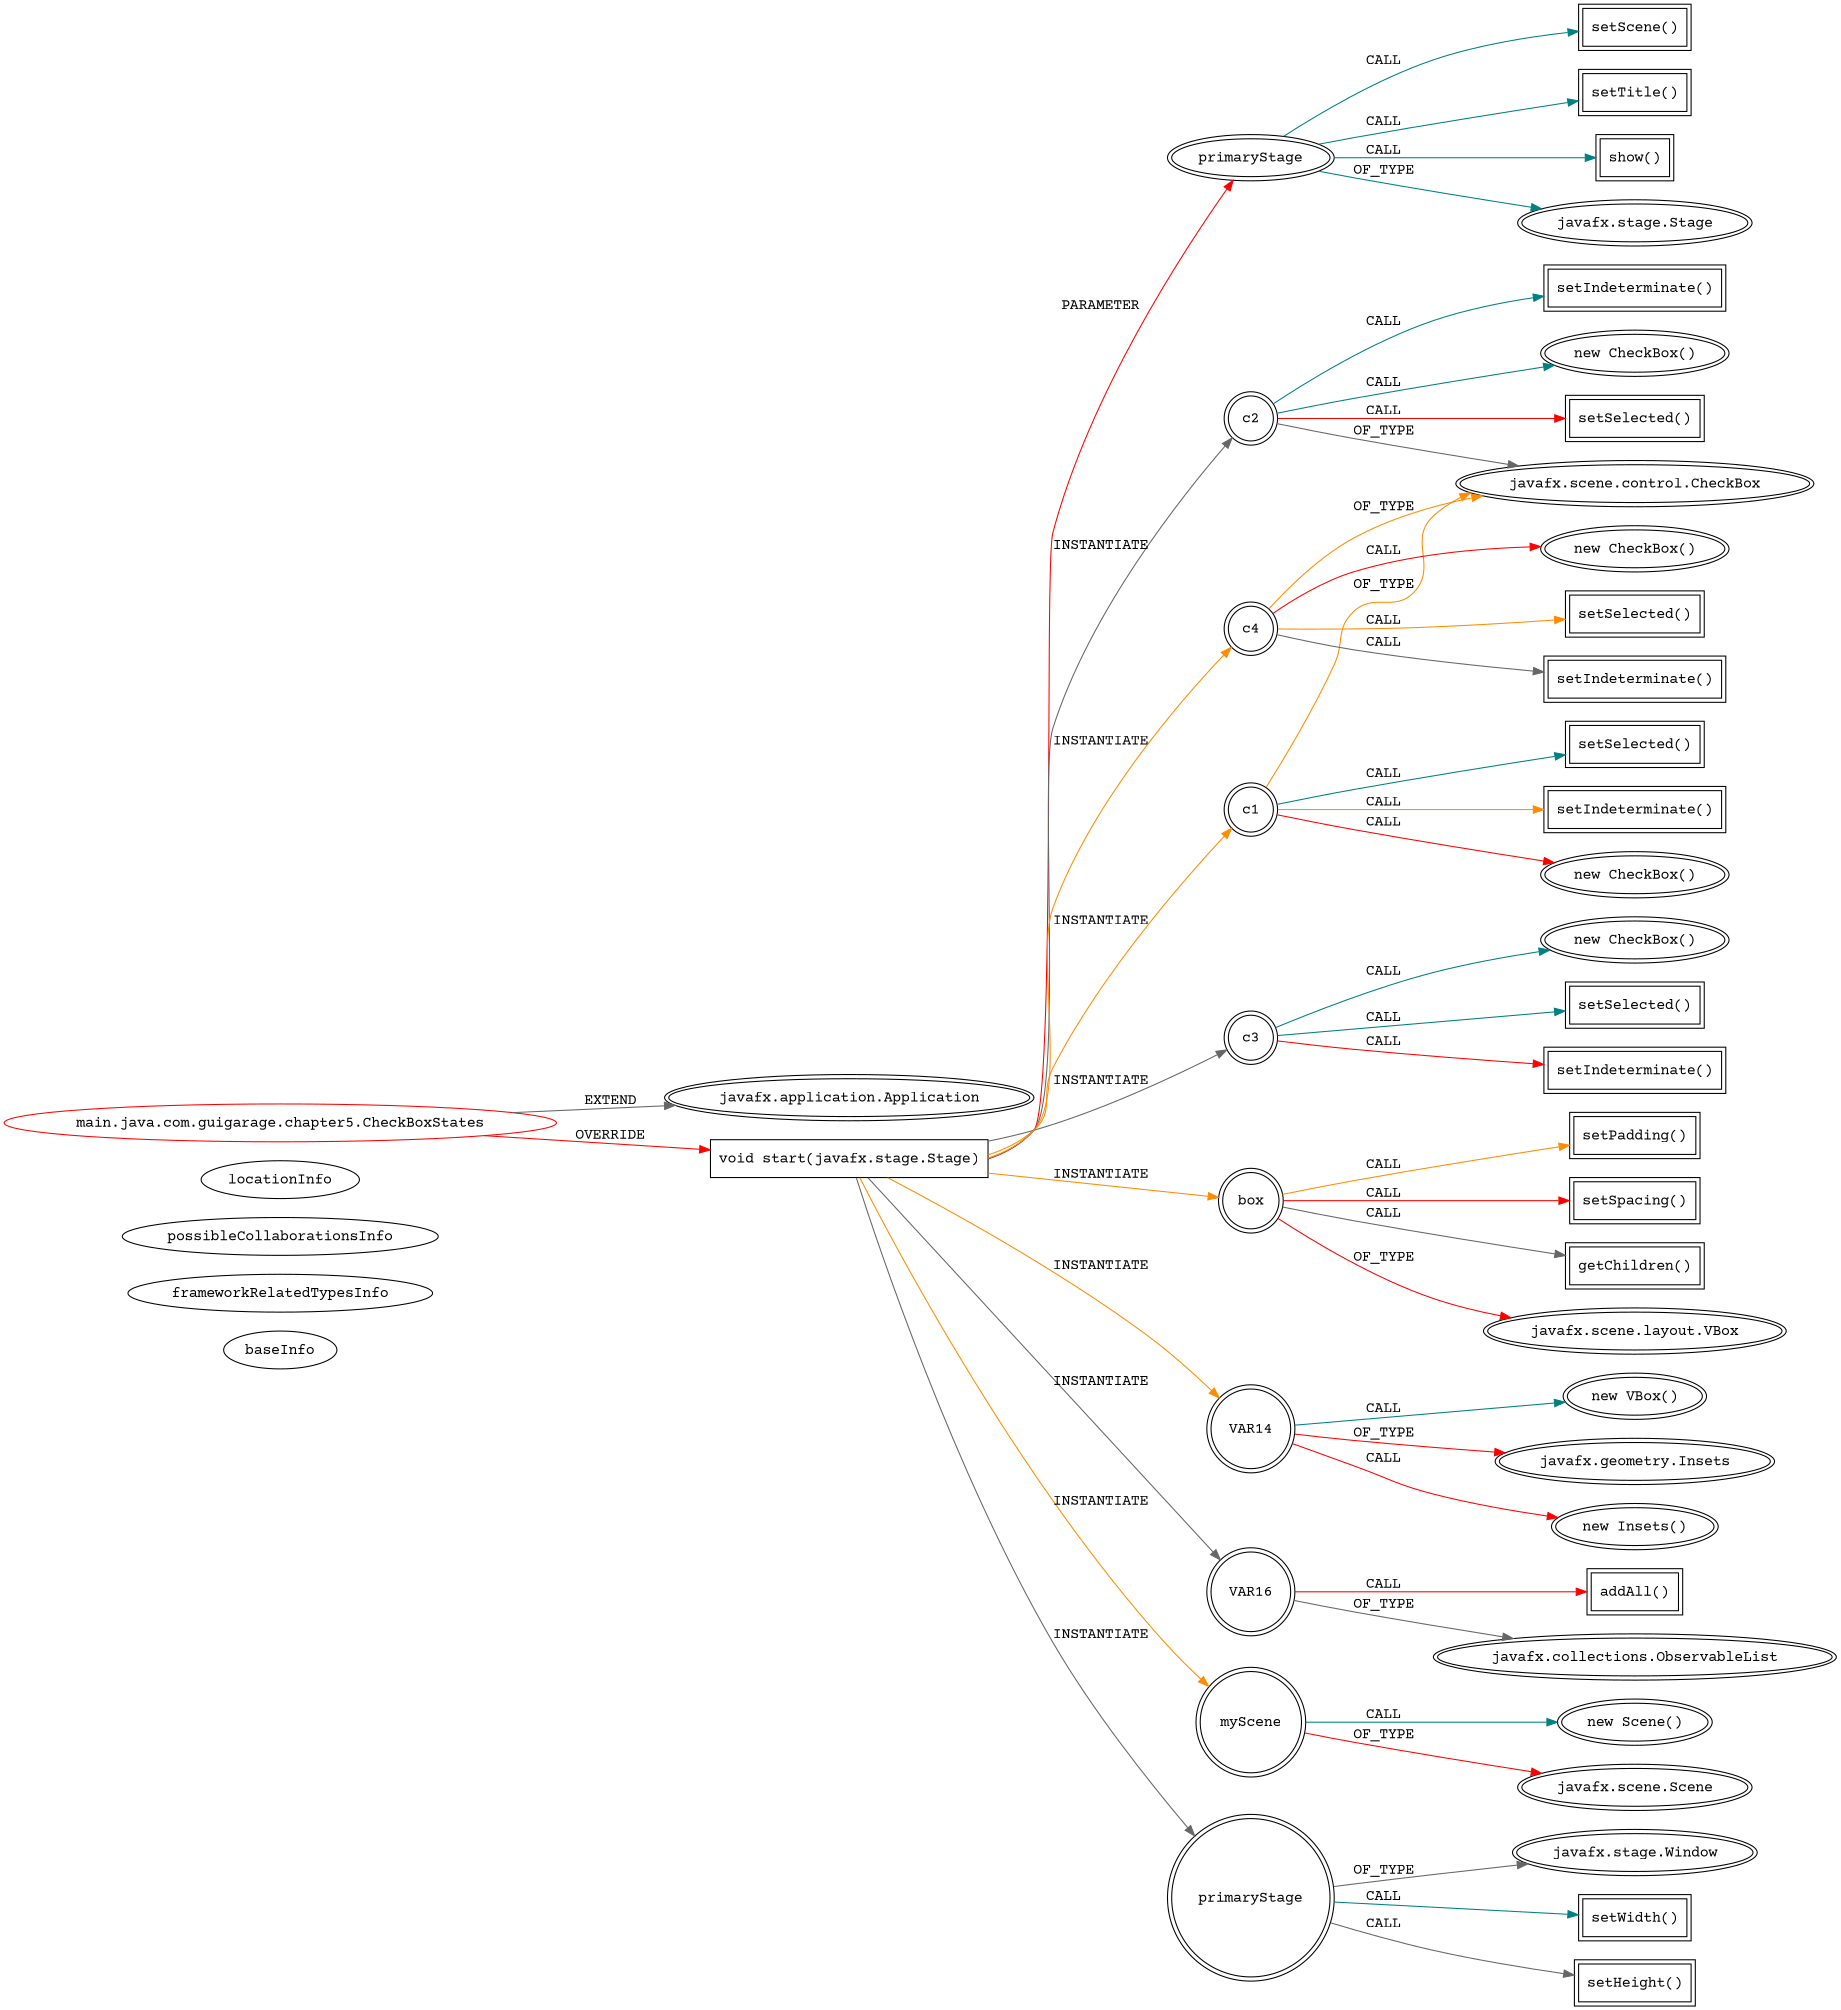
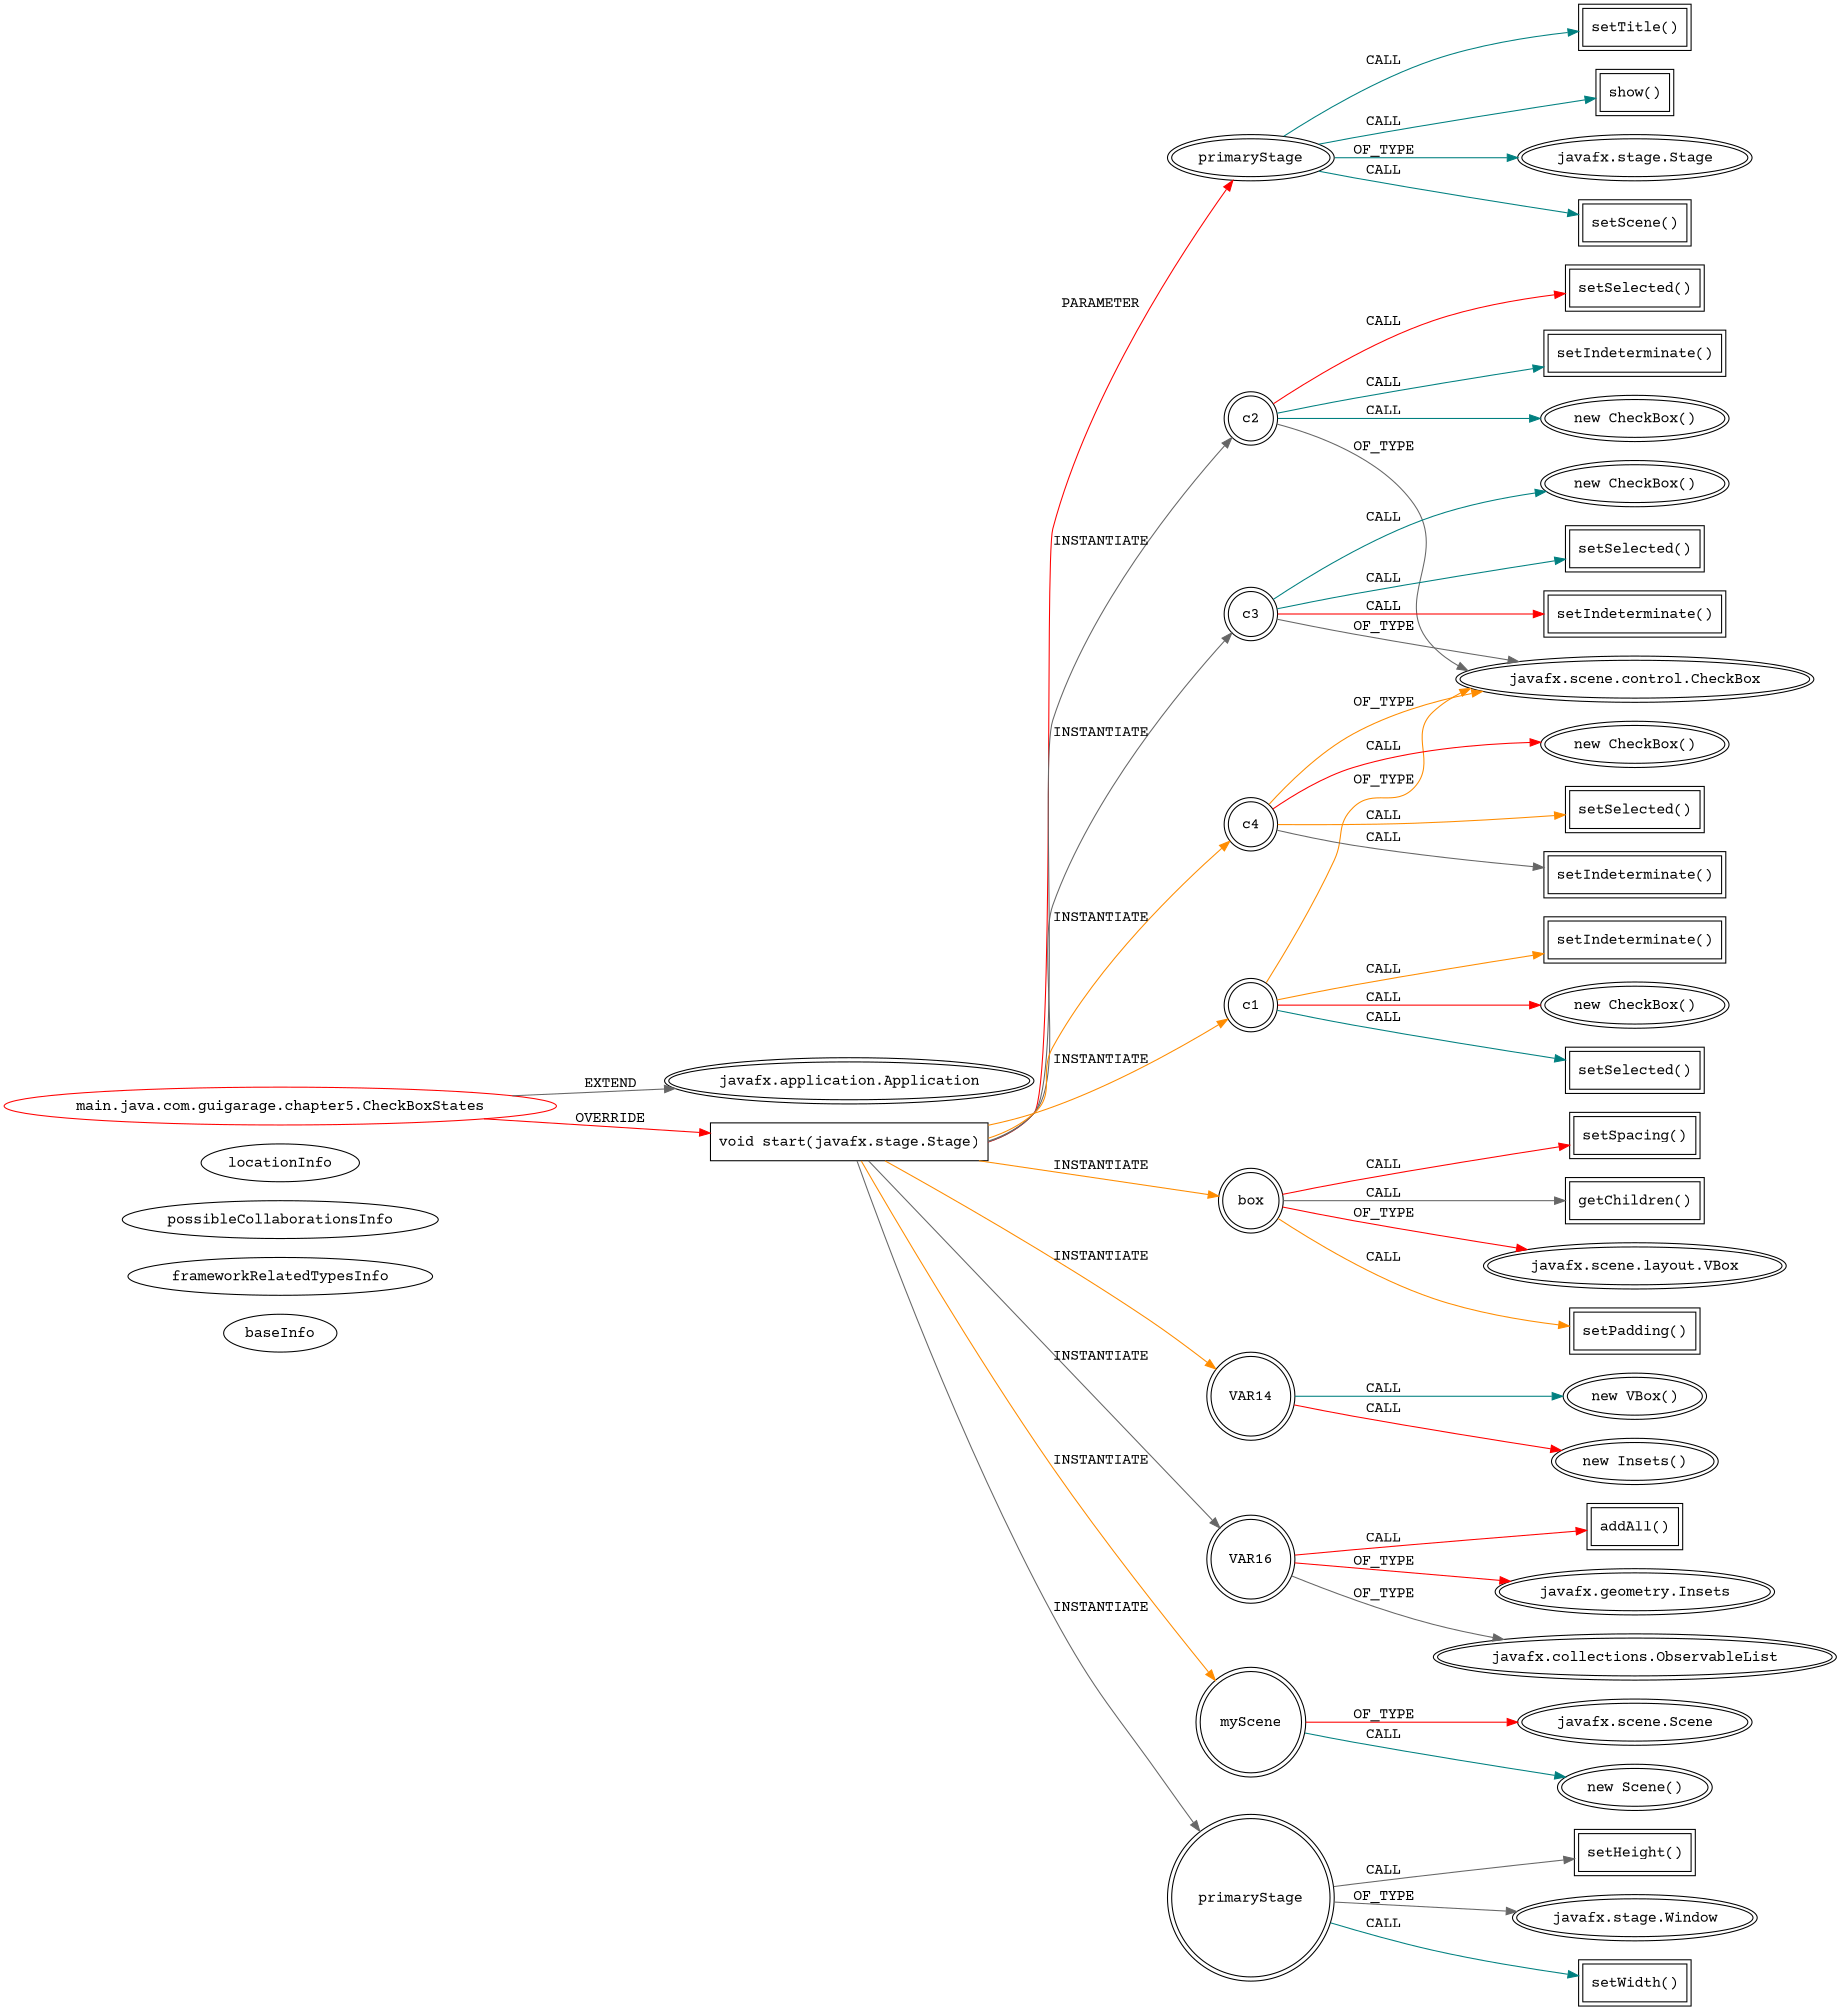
edge "c3" -> "javafx.scene.control.CheckBox": added, label "OF_TYPE"
edge "VAR14" -> "javafx.geometry.Insets": now "VAR16" -> "javafx.geometry.Insets"
